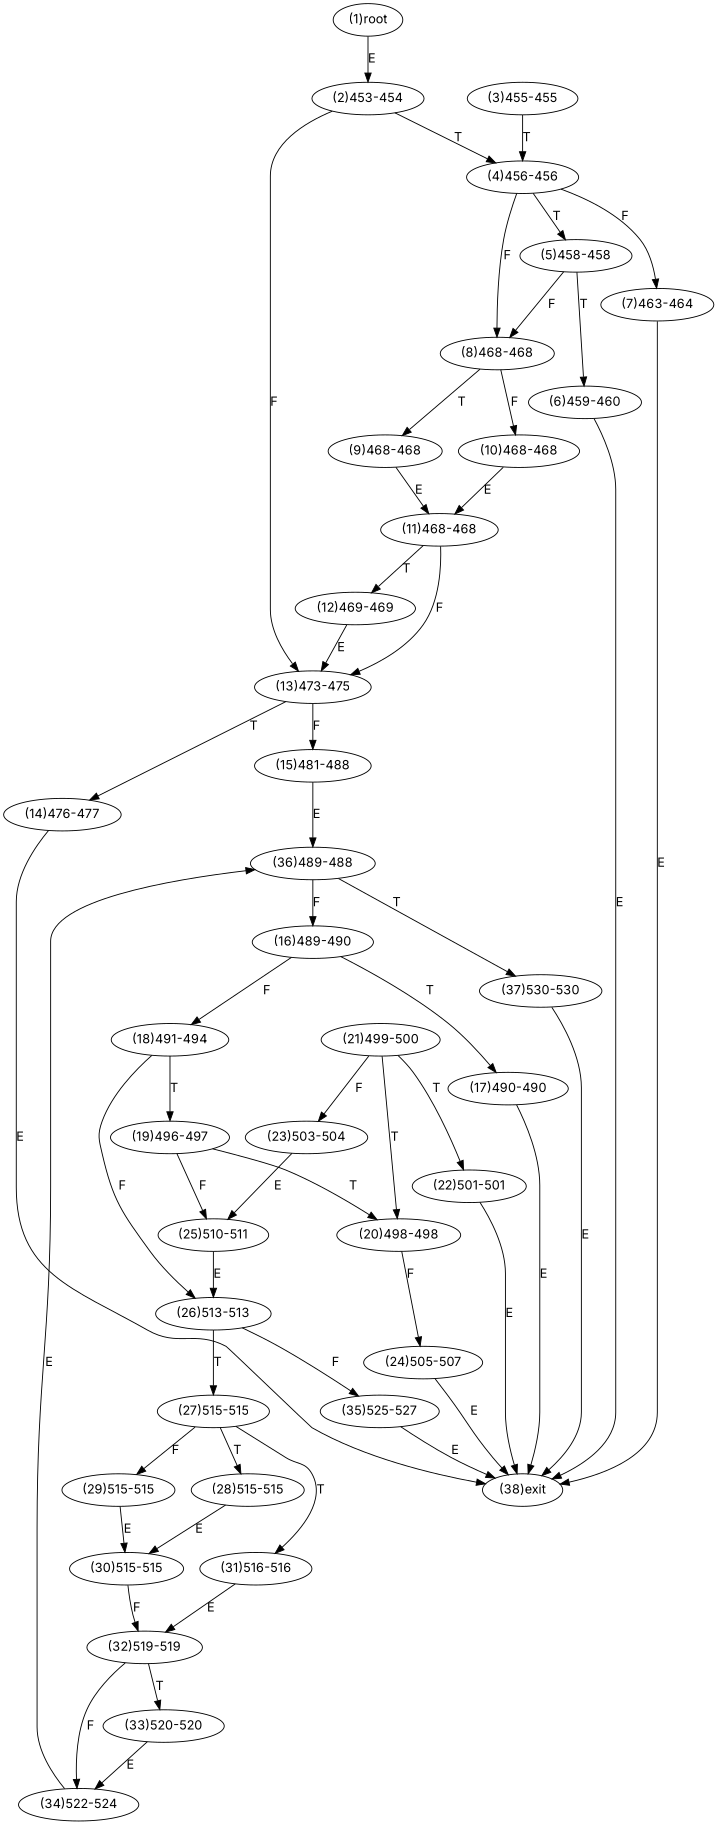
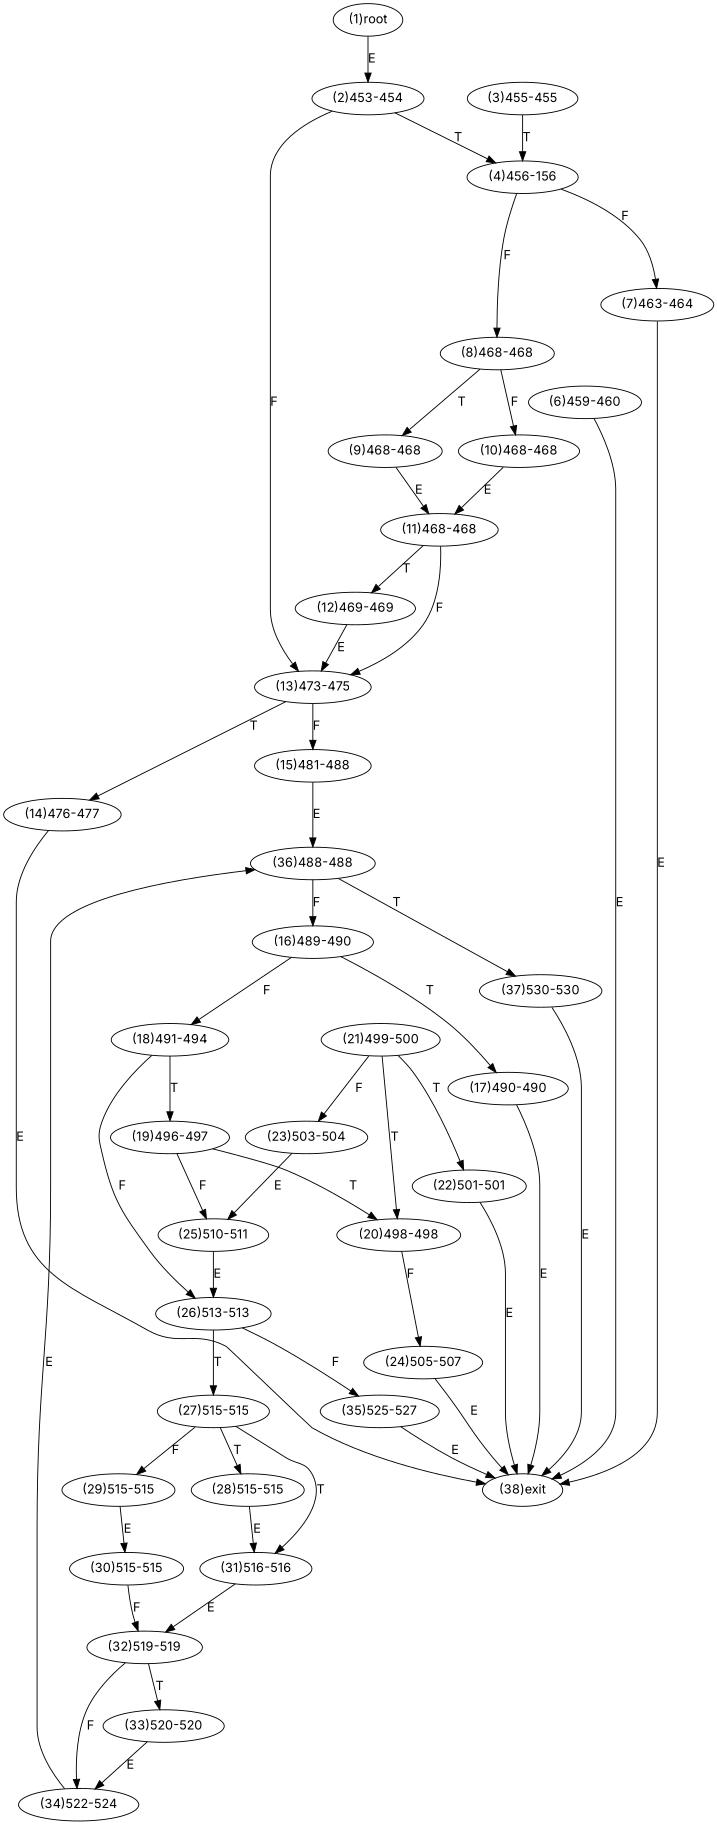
node "(4)456-456": label "(4)456-456" -> "(4)456-156"
node "(5)458-458": removed
node "(36)489-488": label "(36)489-488" -> "(36)488-488"
edge "(28)515-515" -> "(30)515-515": now "(28)515-515" -> "(31)516-516"
